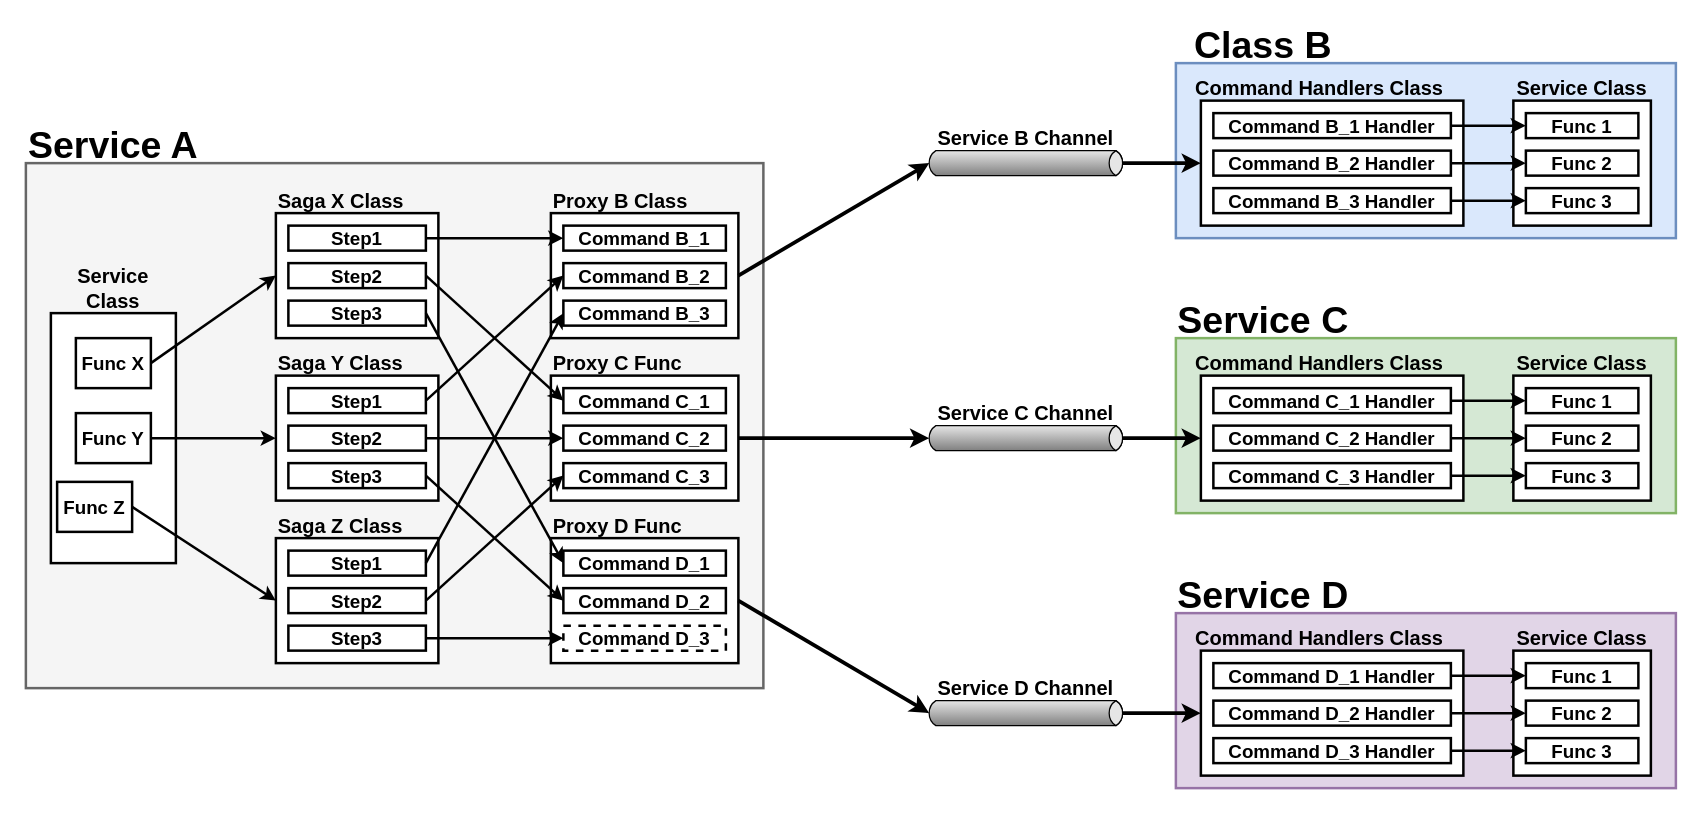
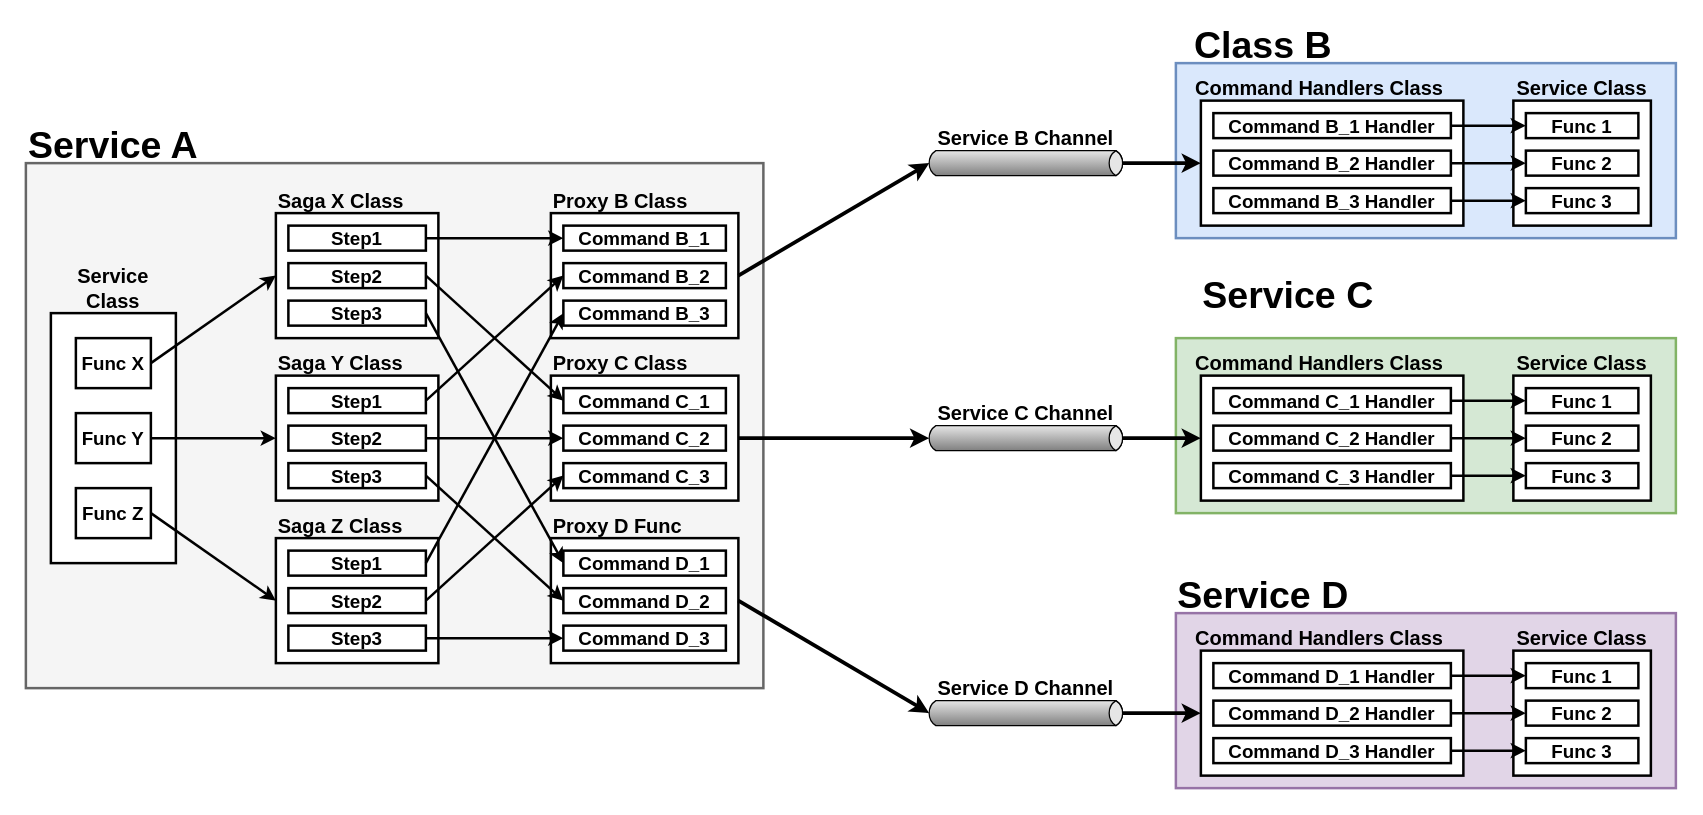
node "Service C": moved (1263, 319) -> (1288, 294)
node "Proxy C Func": label "Proxy C Func" -> "Proxy C Class"
node "Func Z": moved (94, 507) -> (113, 513)
node "Command D_3": style dashed -> solid
